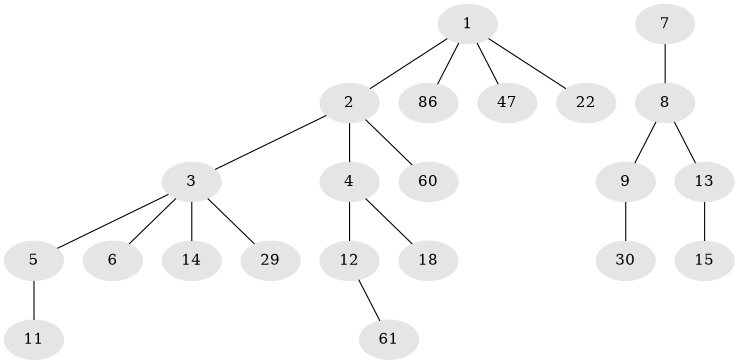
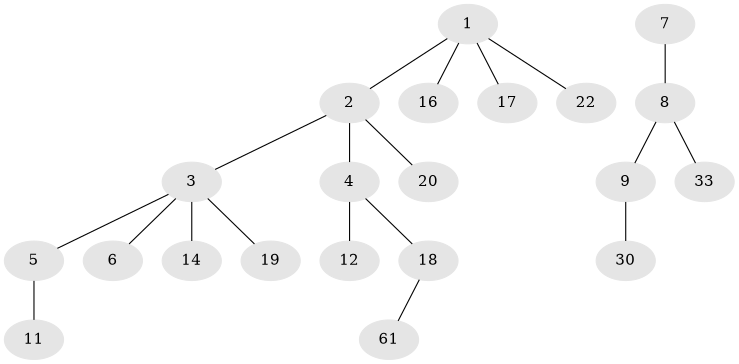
node "86": label "86" -> "16"
node "47": label "47" -> "17"
node "60": label "60" -> "20"
node "13": label "13" -> "33"
node "29": label "29" -> "19"
node "15": removed
edge "12" -- "61": now "18" -- "61"
